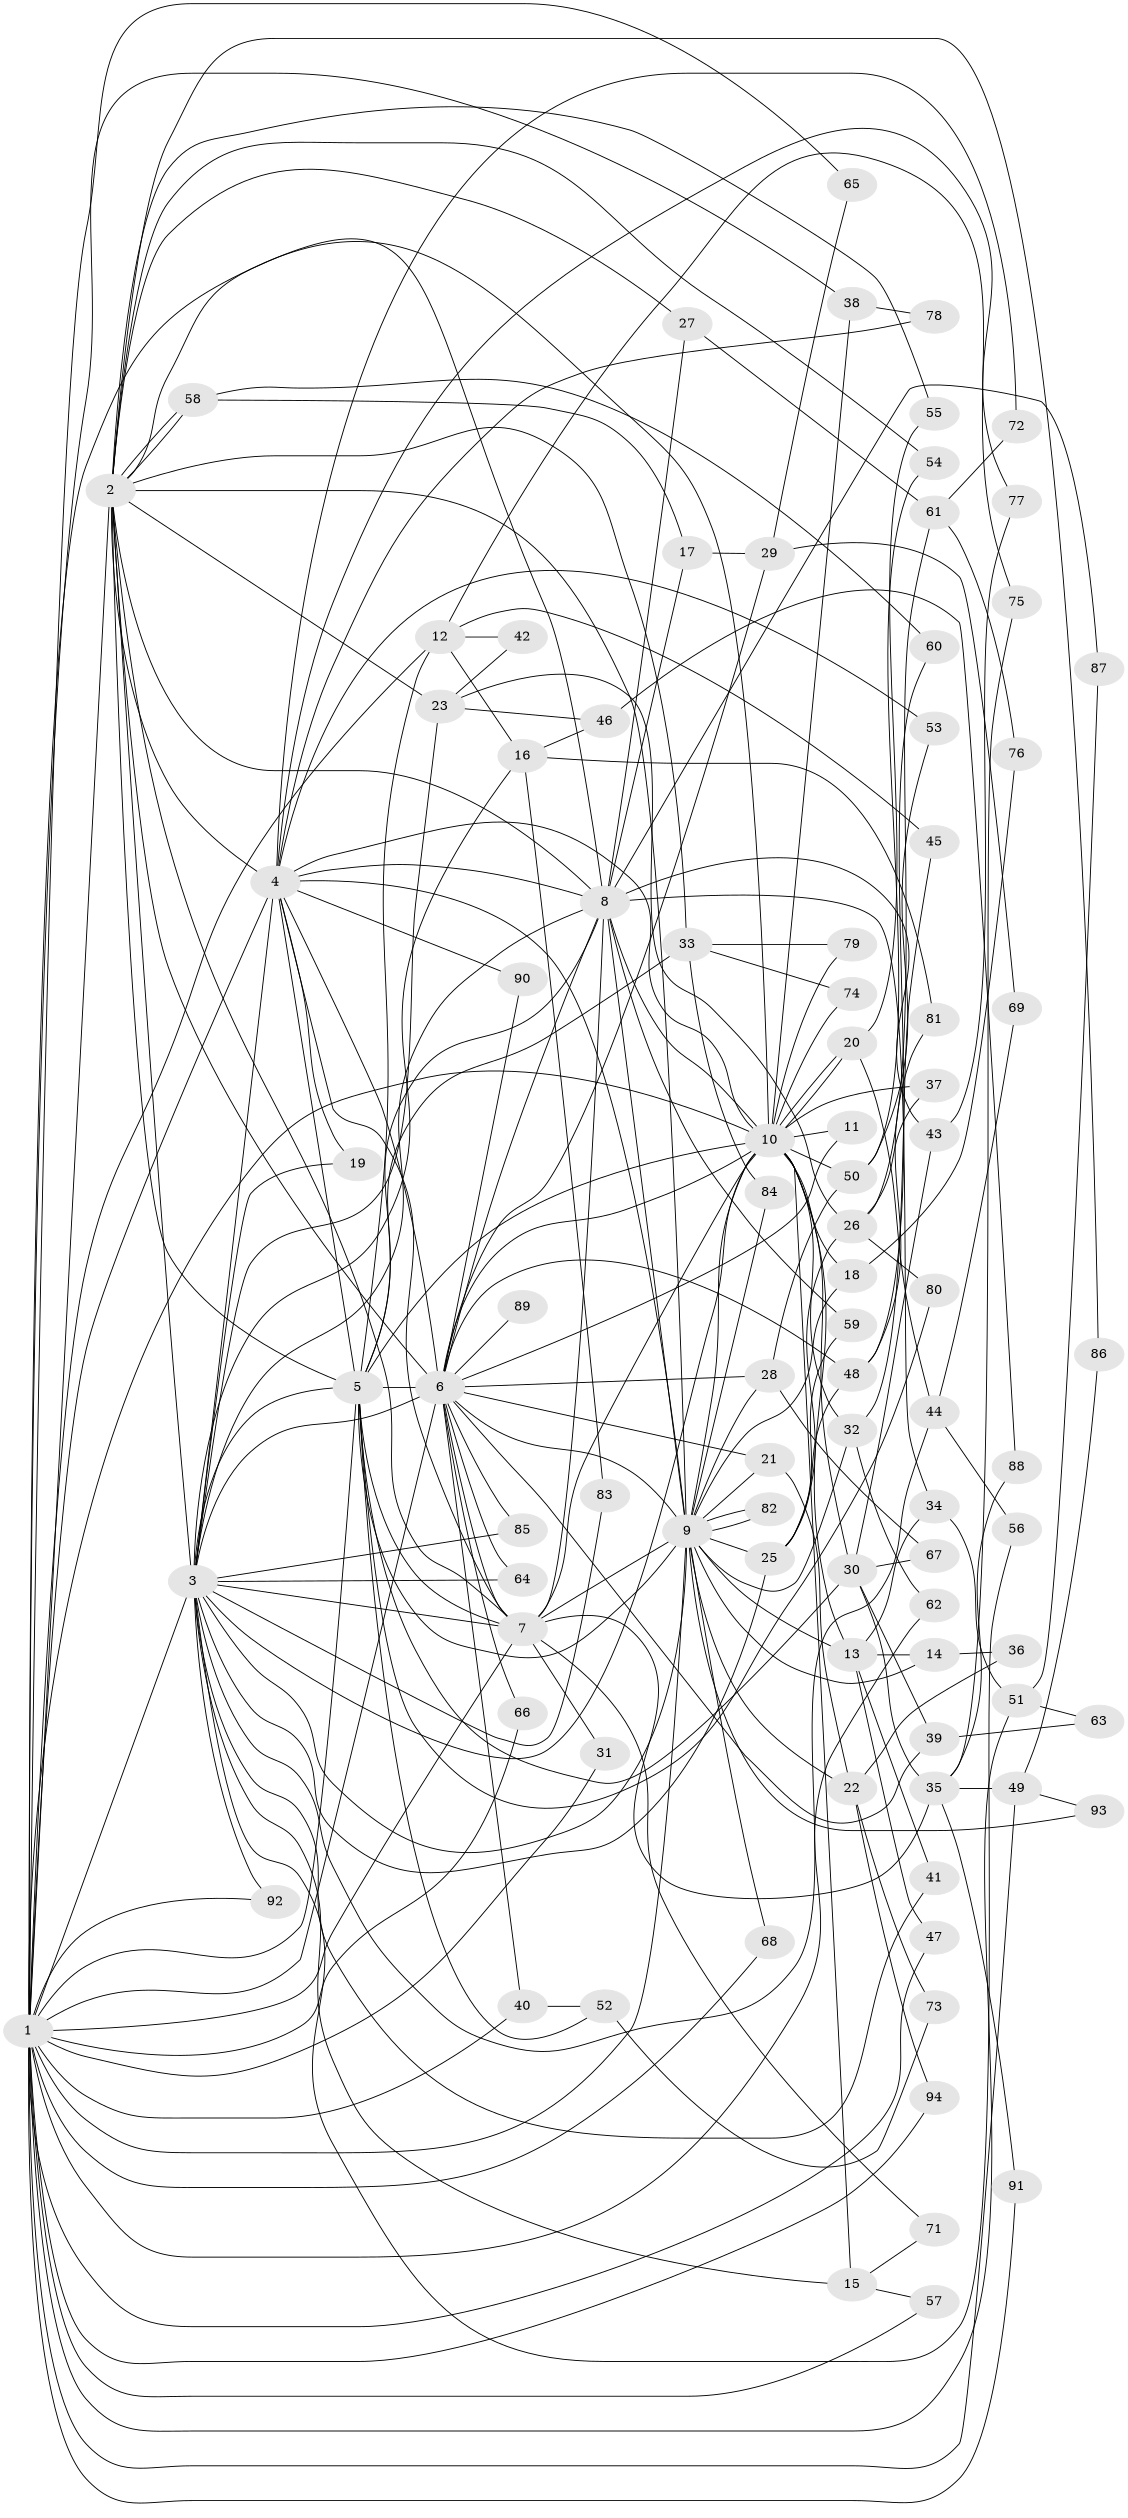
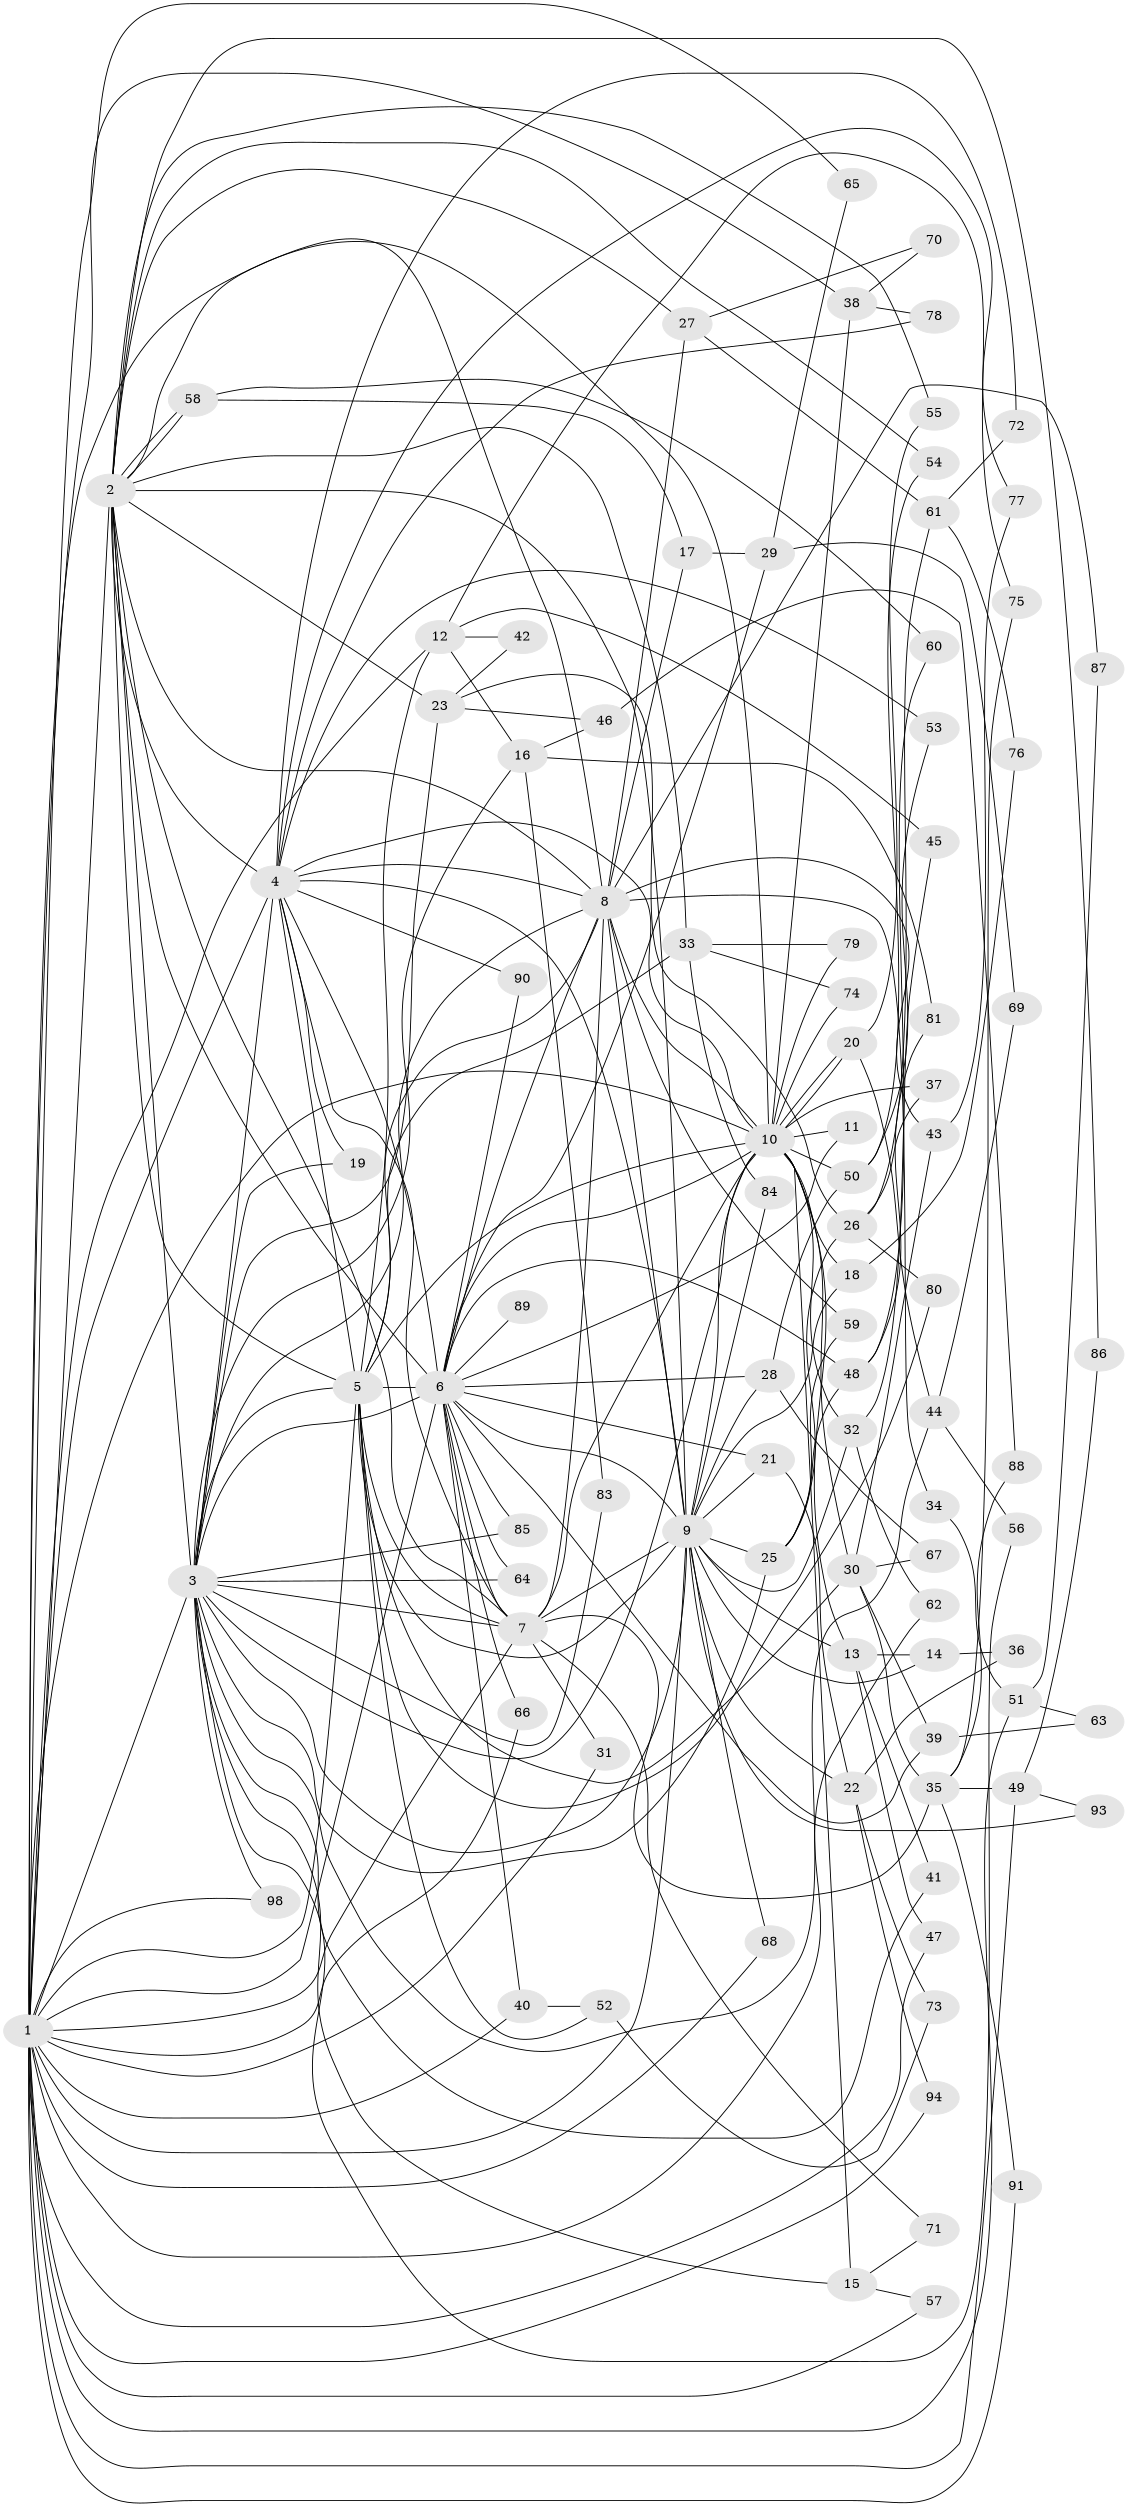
node "70": added
node "82": removed
edge "34" -- "13": removed
node "92": label "92" -> "98"
